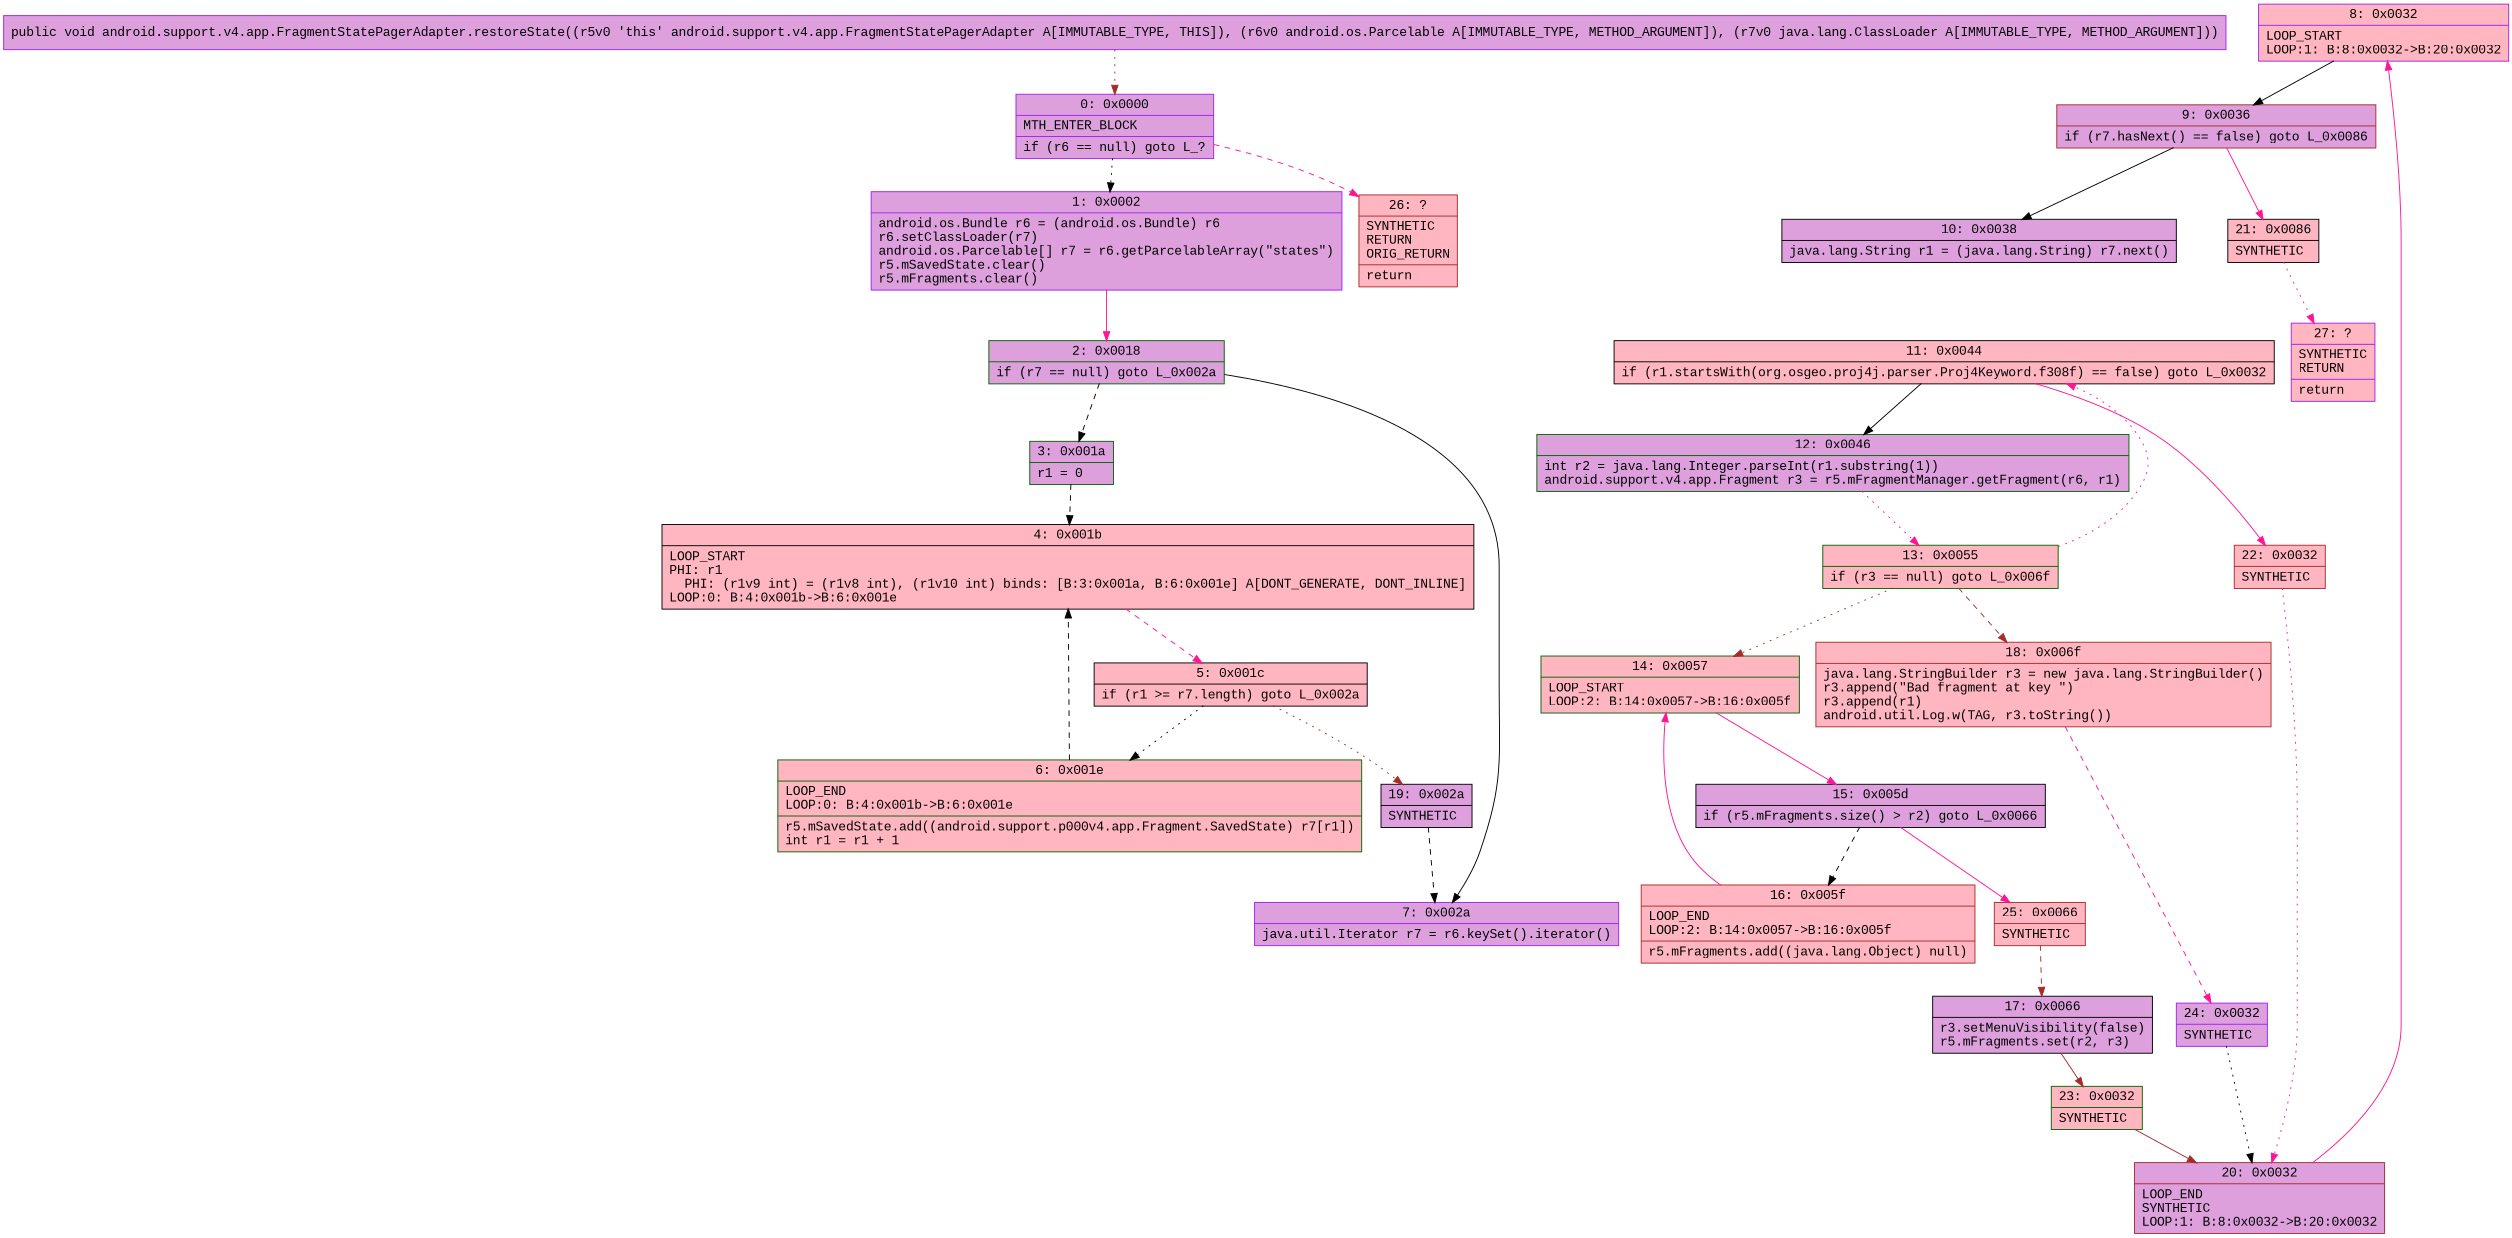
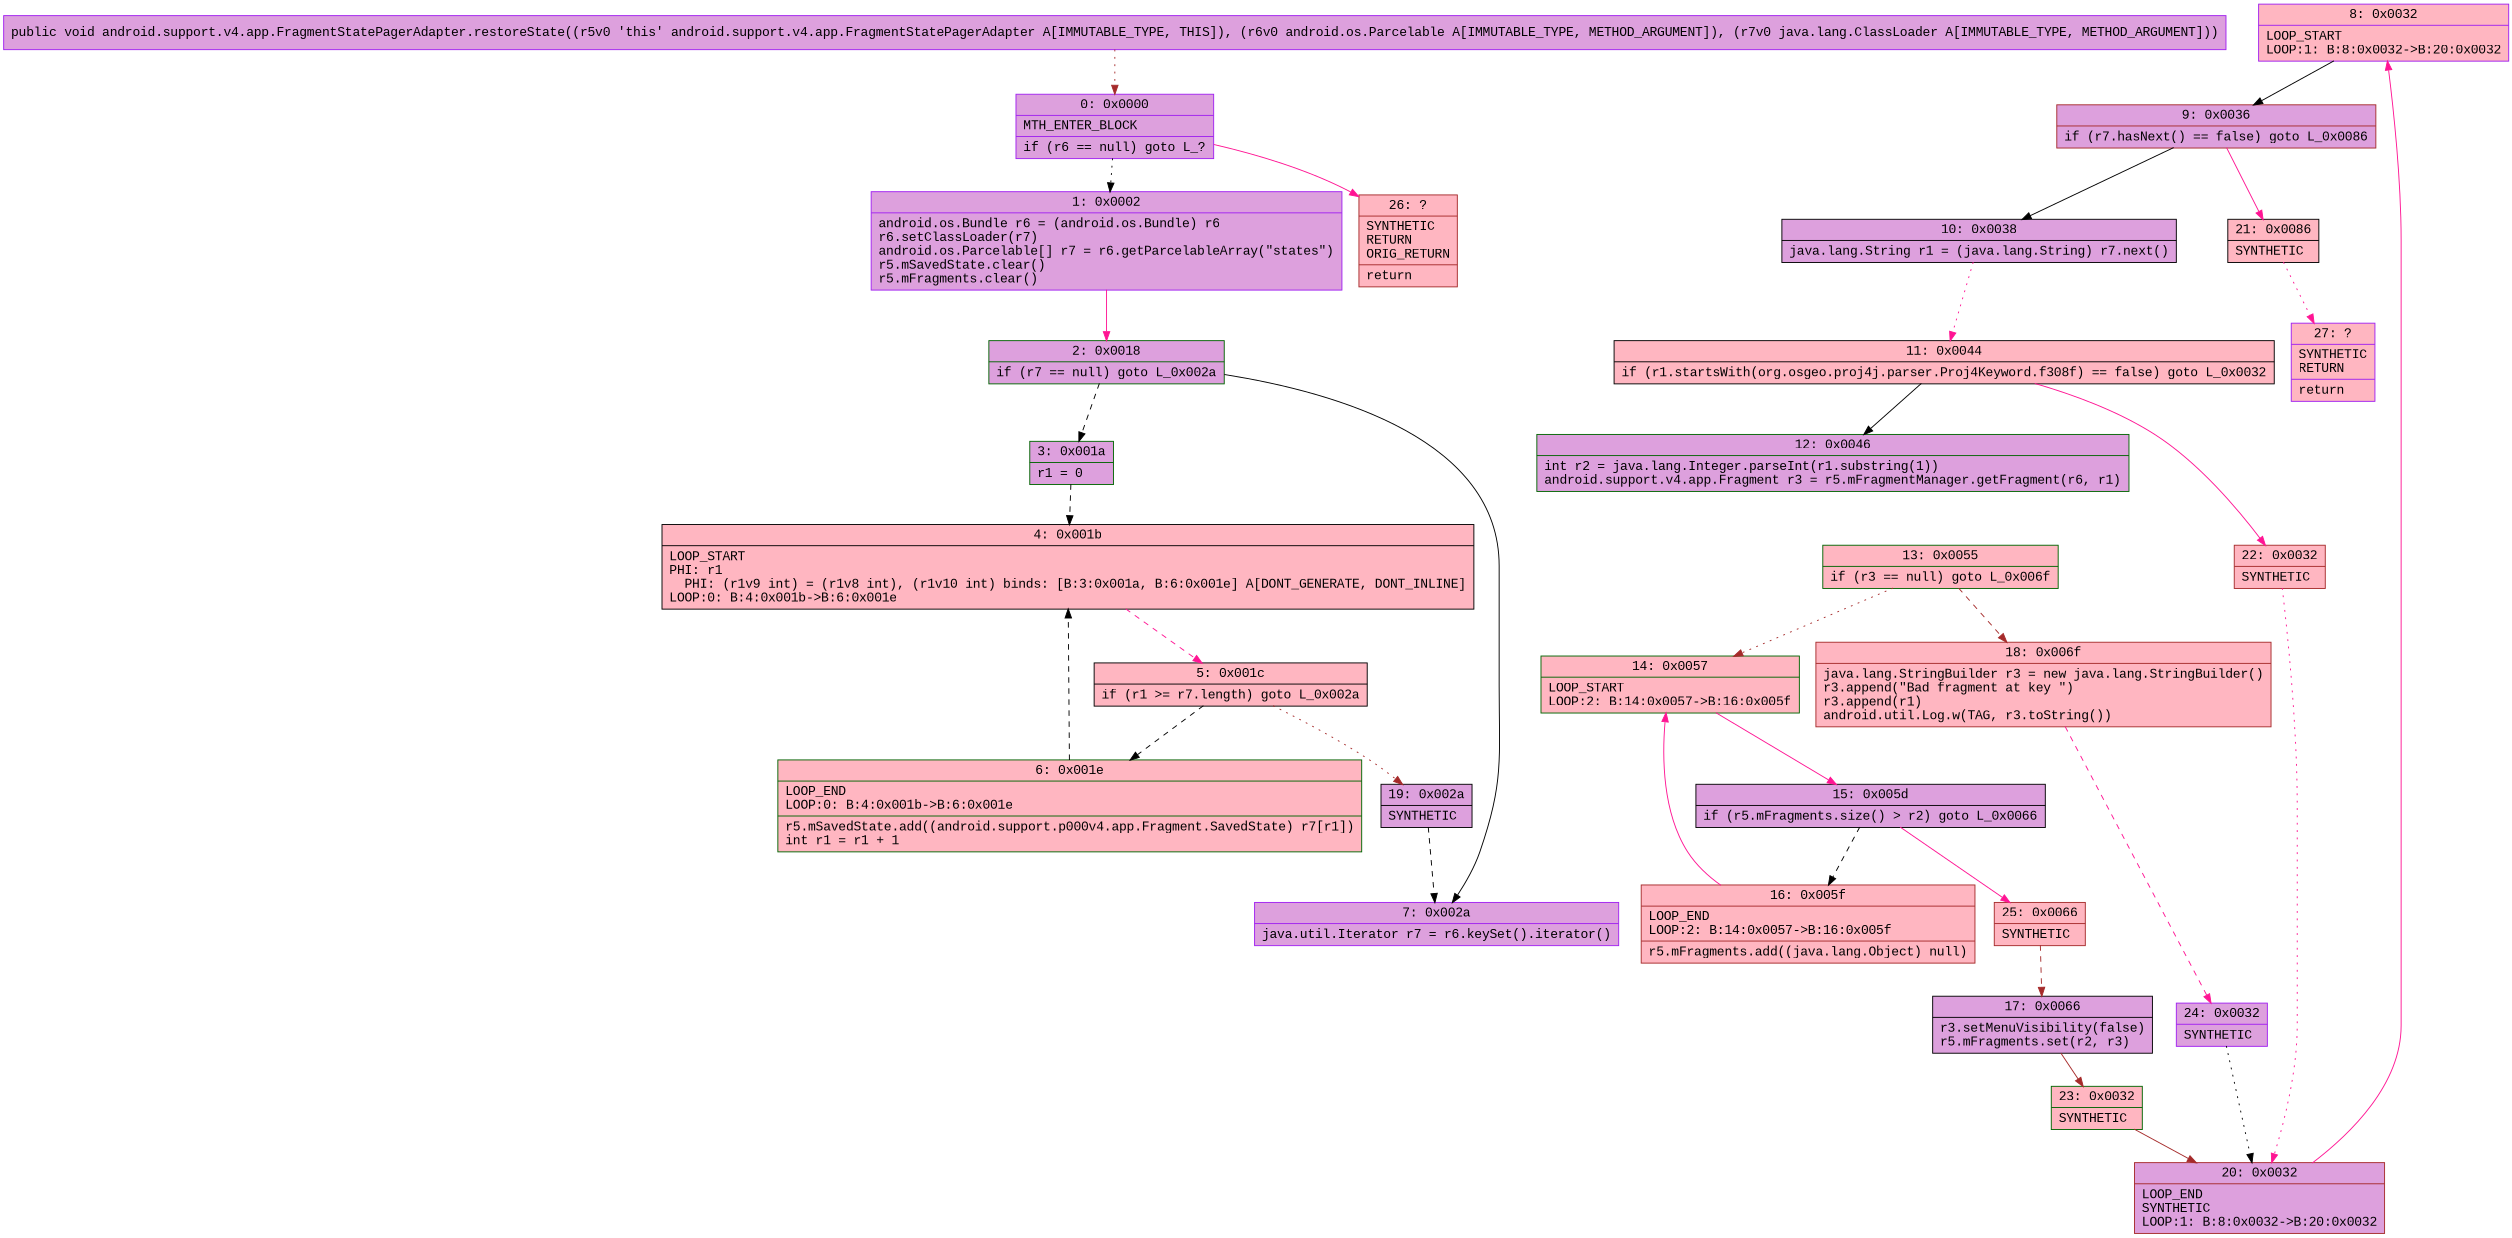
edge "0: 0x0000" -> "26: ?": style dashed -> solid
edge "13: 0x0055" -> "11: 0x0044": now "10: 0x0038" -> "11: 0x0044"
edge "12: 0x0046" -> "13: 0x0055": removed
edge "5: 0x001c" -> "6: 0x001e": style dotted -> dashed
